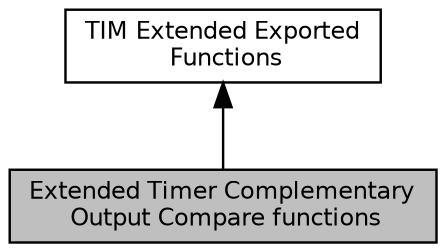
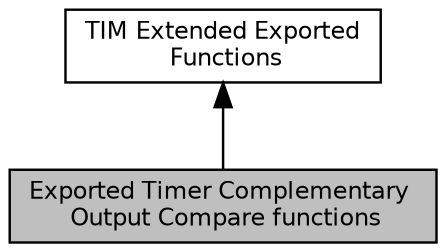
node "Extended Timer Complementary Output Compare functions": label "Extended Timer Complementary Output Compare functions" -> "Exported Timer Complementary Output Compare functions"
